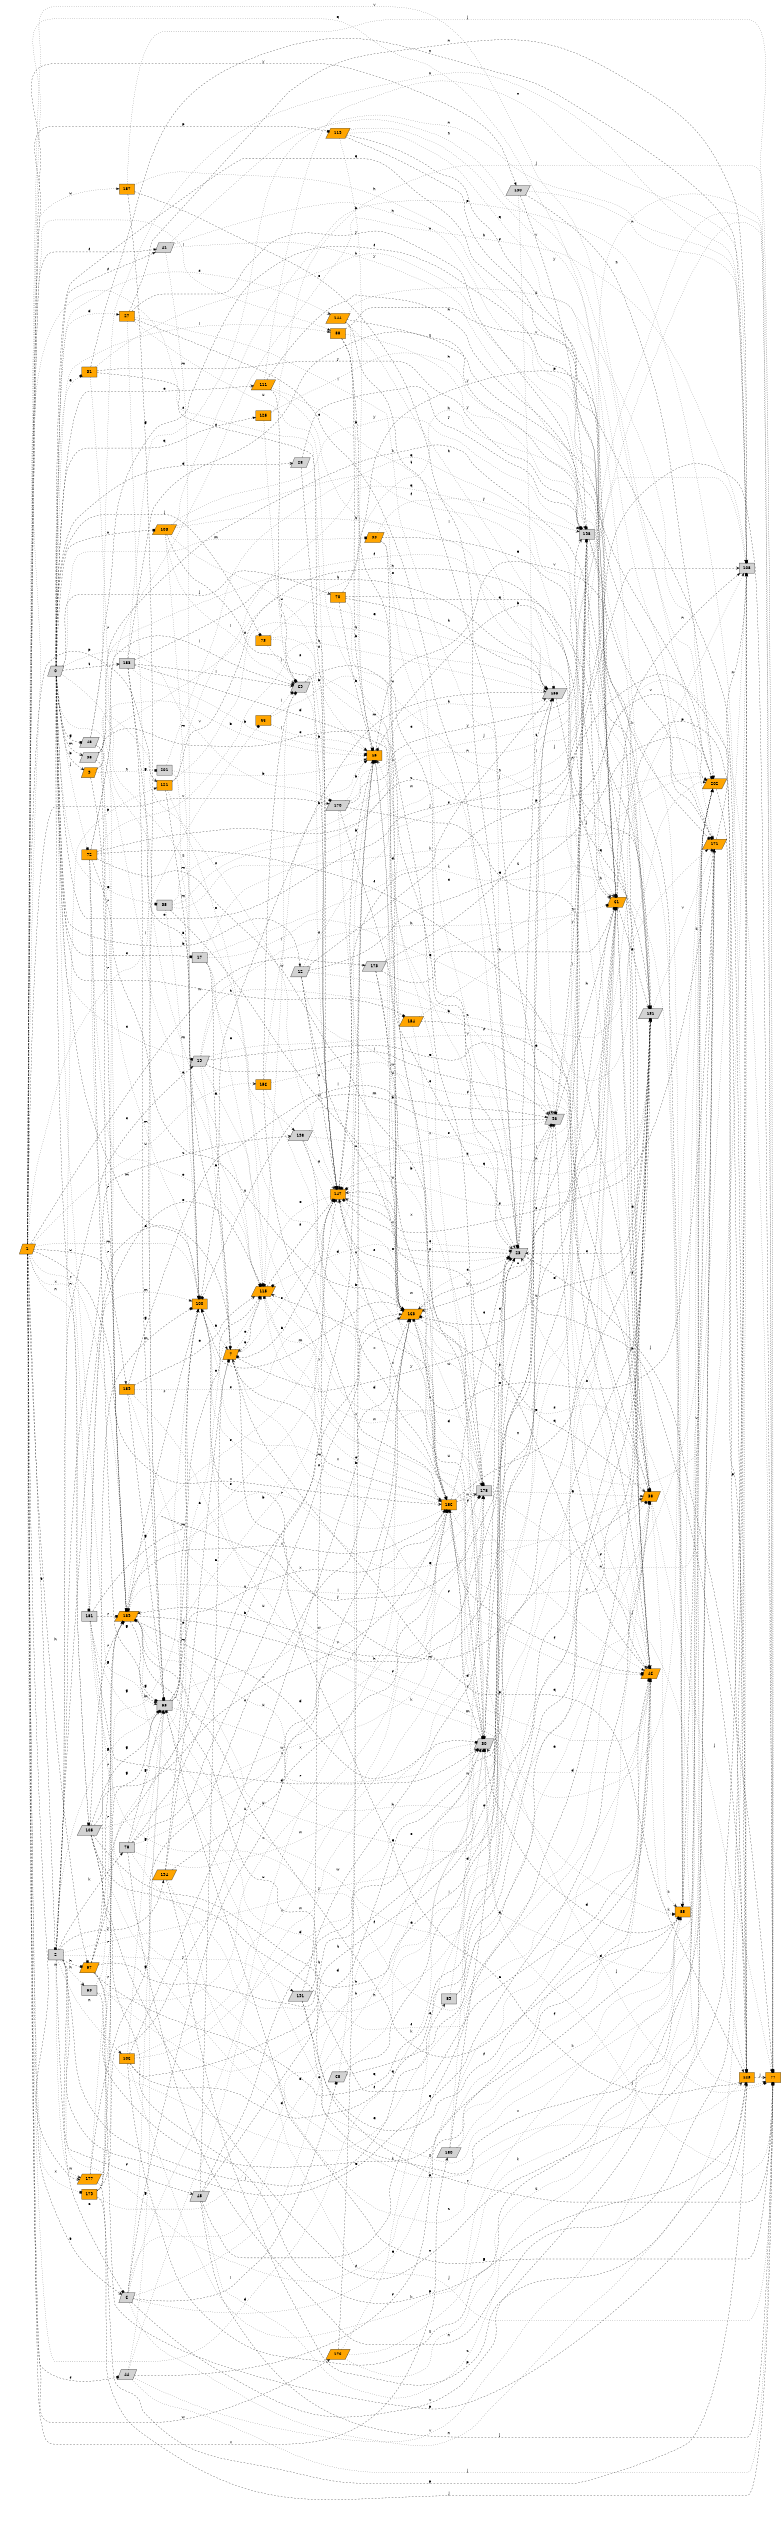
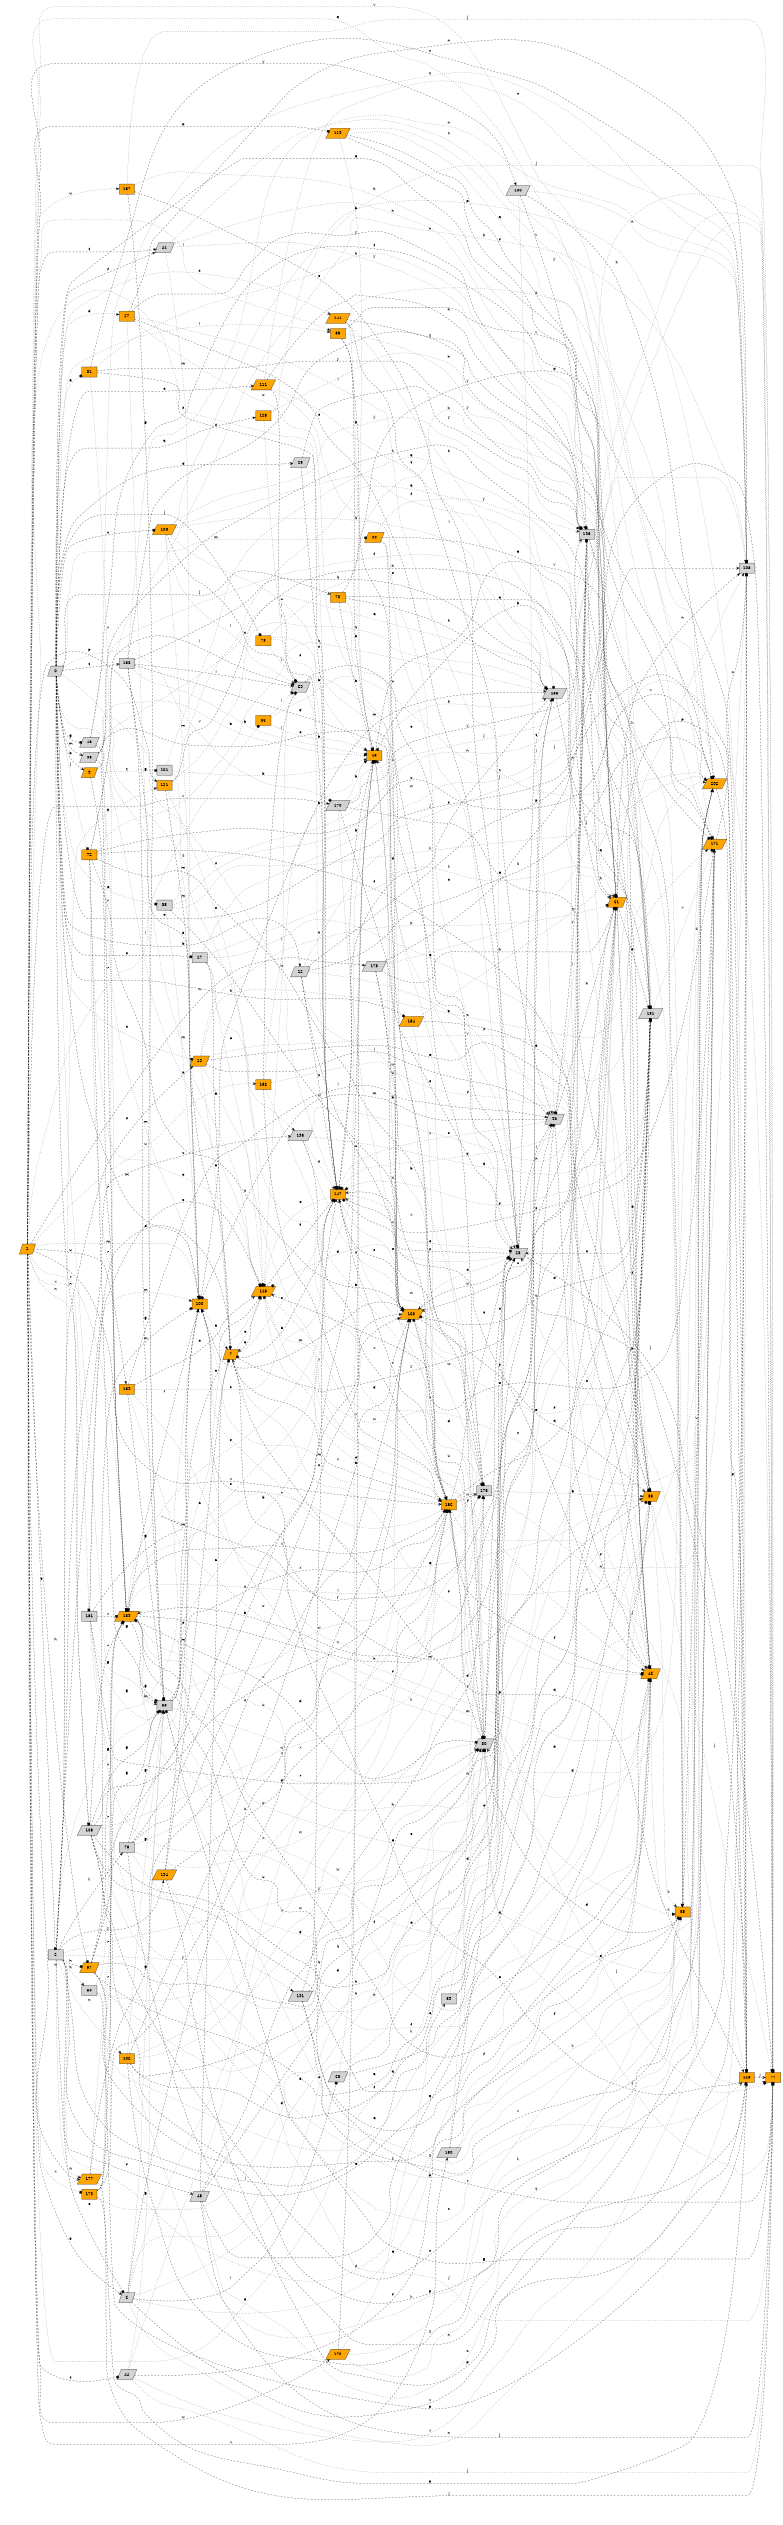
node "19": fillcolor lightgrey -> orange
